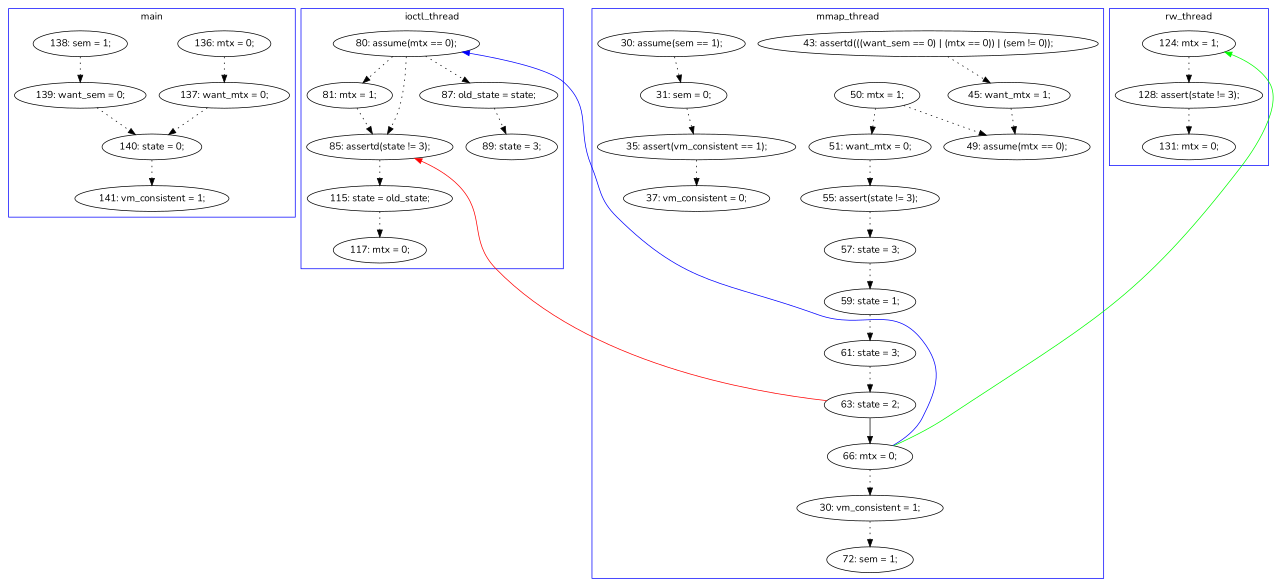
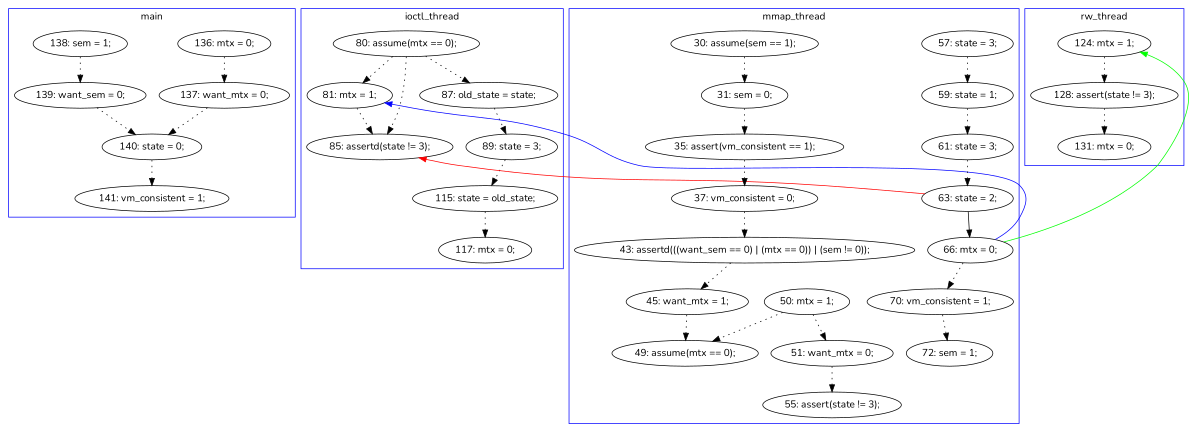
edge "85: assertd(state != 3);" -> "115: state = old_state;": now "89: state = 3;" -> "115: state = old_state;"
edge "37: vm_consistent = 0;" -> "43: assertd(((want_sem == 0) | (mtx == 0)) | (sem != 0));": added
edge "55: assert(state != 3);" -> "57: state = 3;": removed
edge "66: mtx = 0;" -> "80: assume(mtx == 0);": now "66: mtx = 0;" -> "81: mtx = 1;"
node "30: vm_consistent = 1;": label "30: vm_consistent = 1;" -> "70: vm_consistent = 1;"
